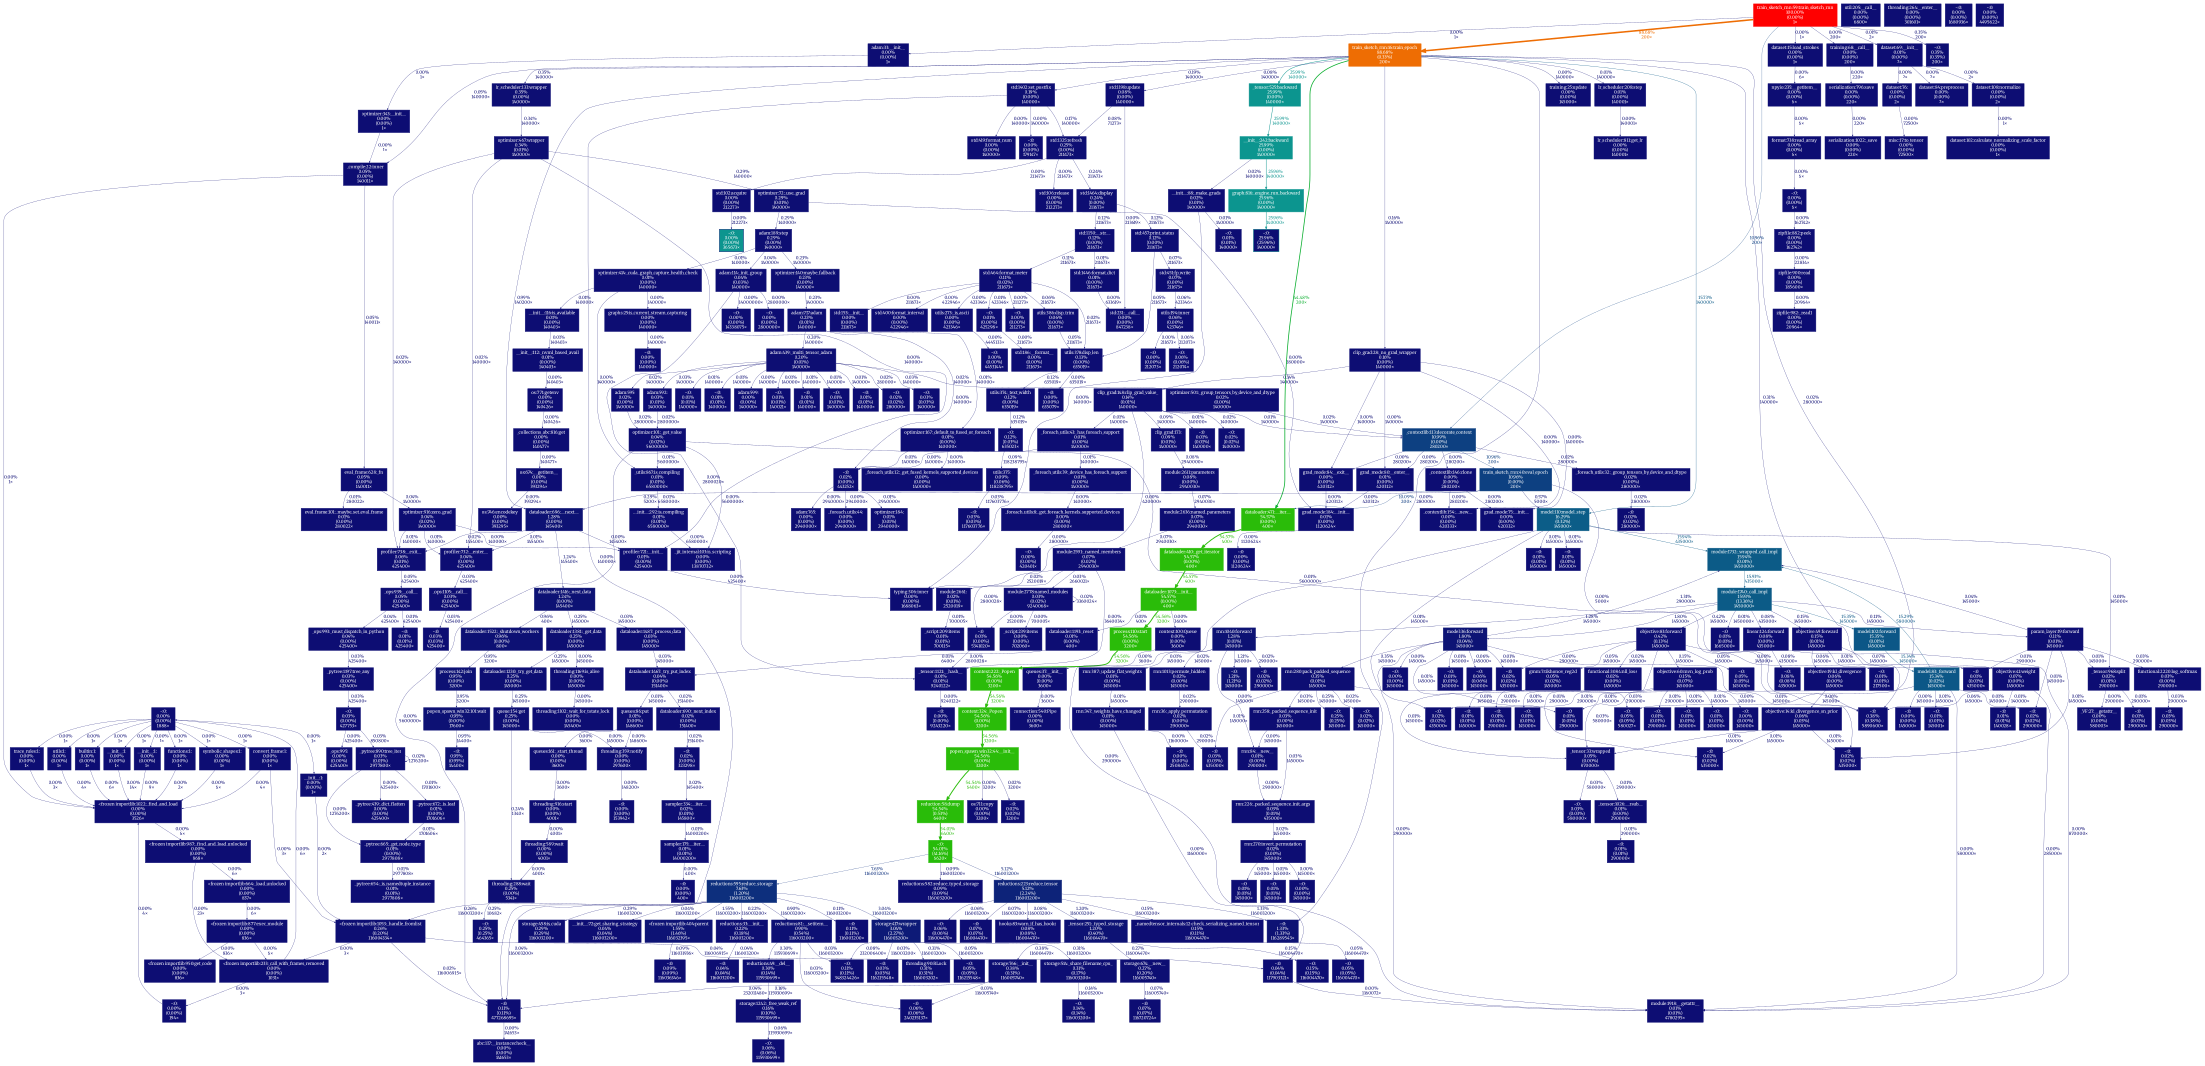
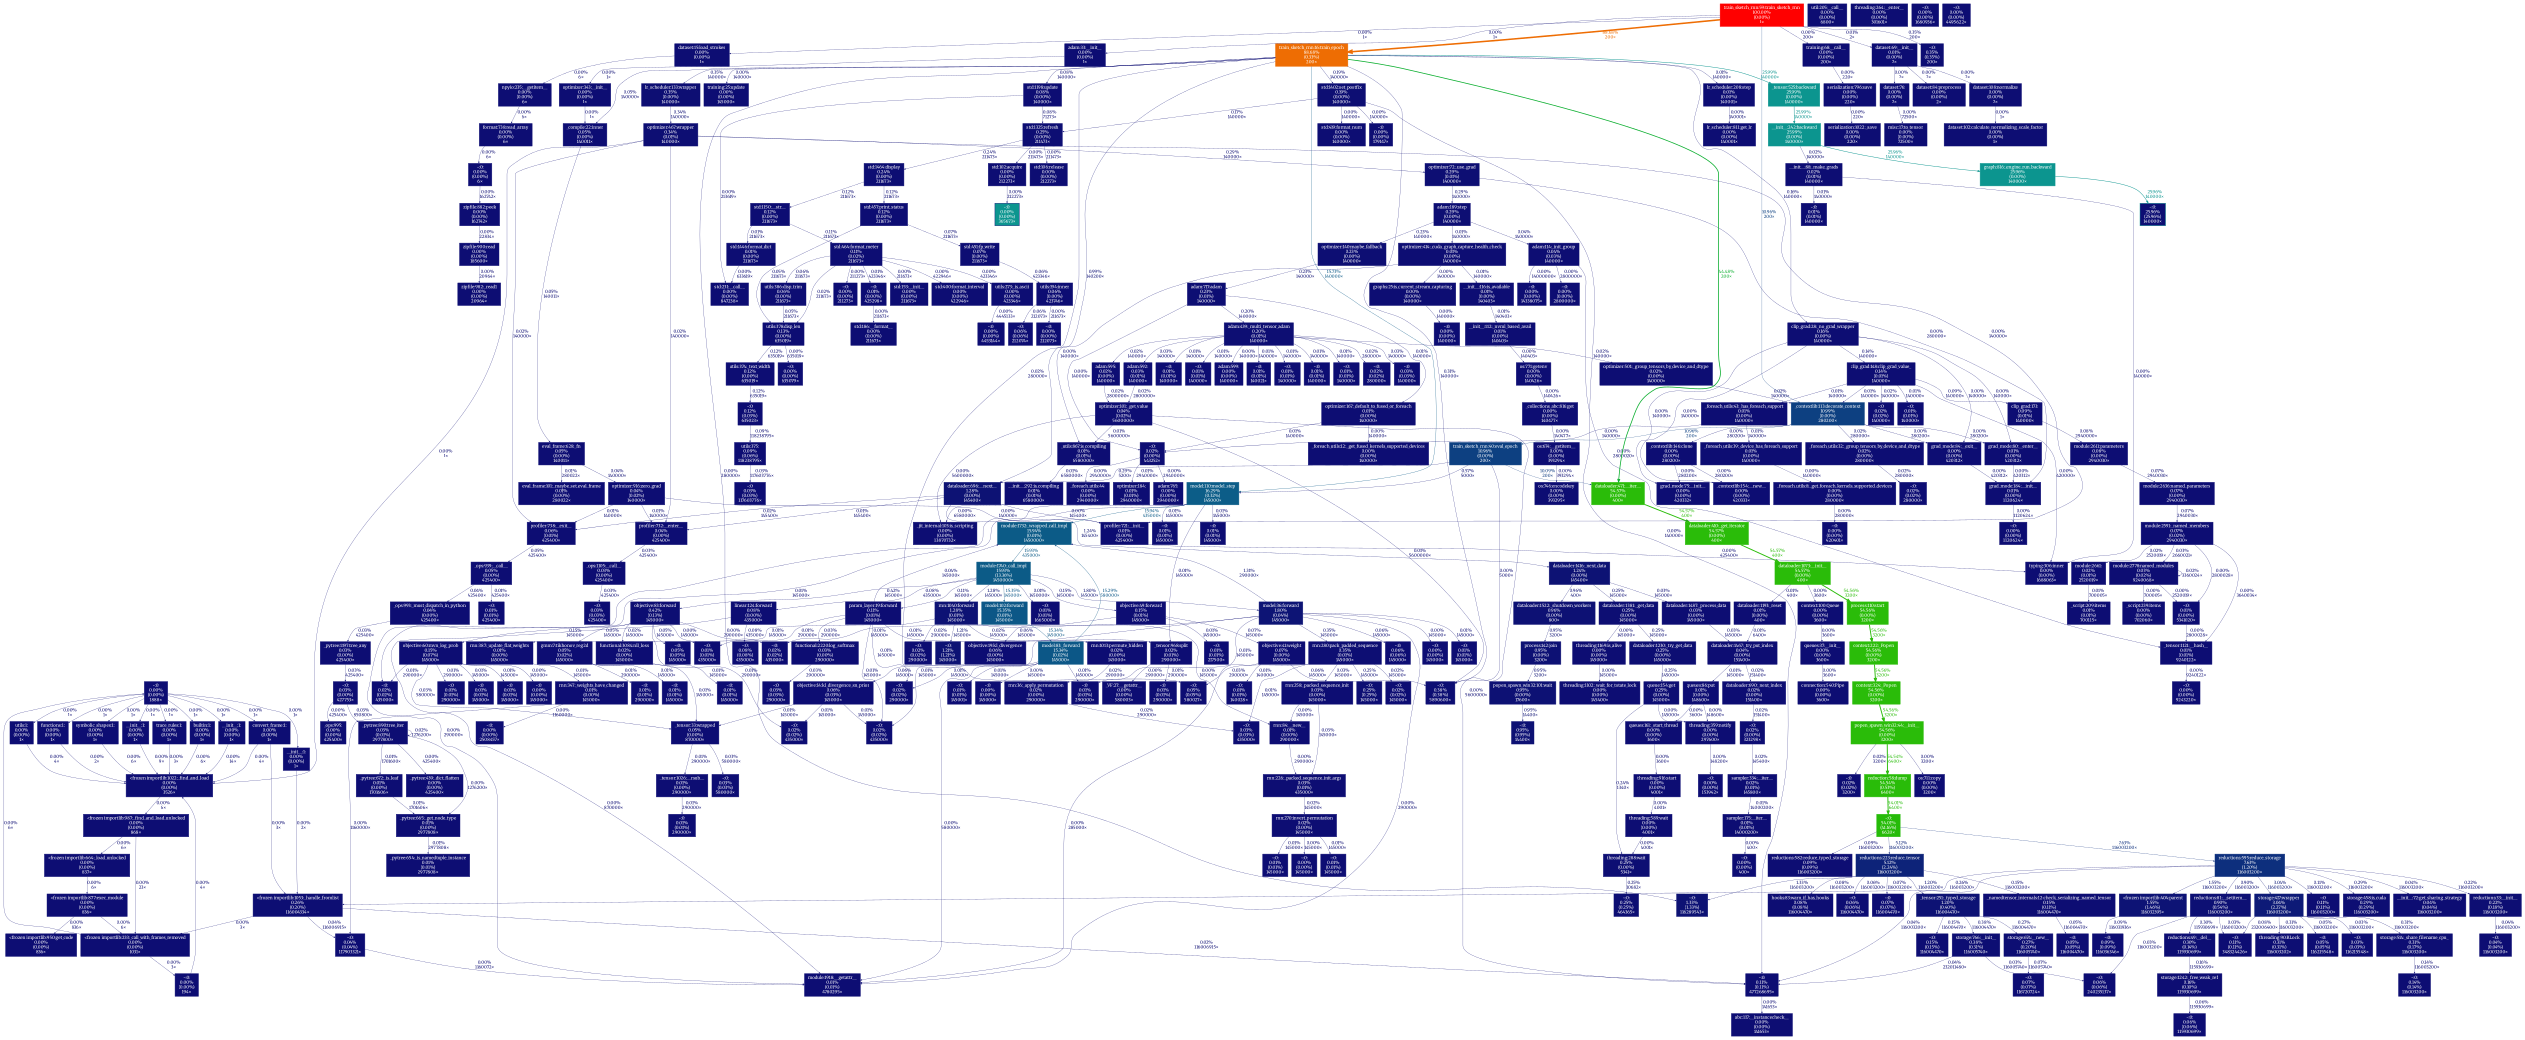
edge "_compile:22:inner 0.05% (0.00%) 140011×" -> "<frozen importlib:1022:_find_and_load 0.00% (0.00%) 3526×": now "optimizer:467:wrapper 0.34% (0.01%) 140000×" -> "<frozen importlib:1022:_find_and_load 0.00% (0.00%) 3526×"
